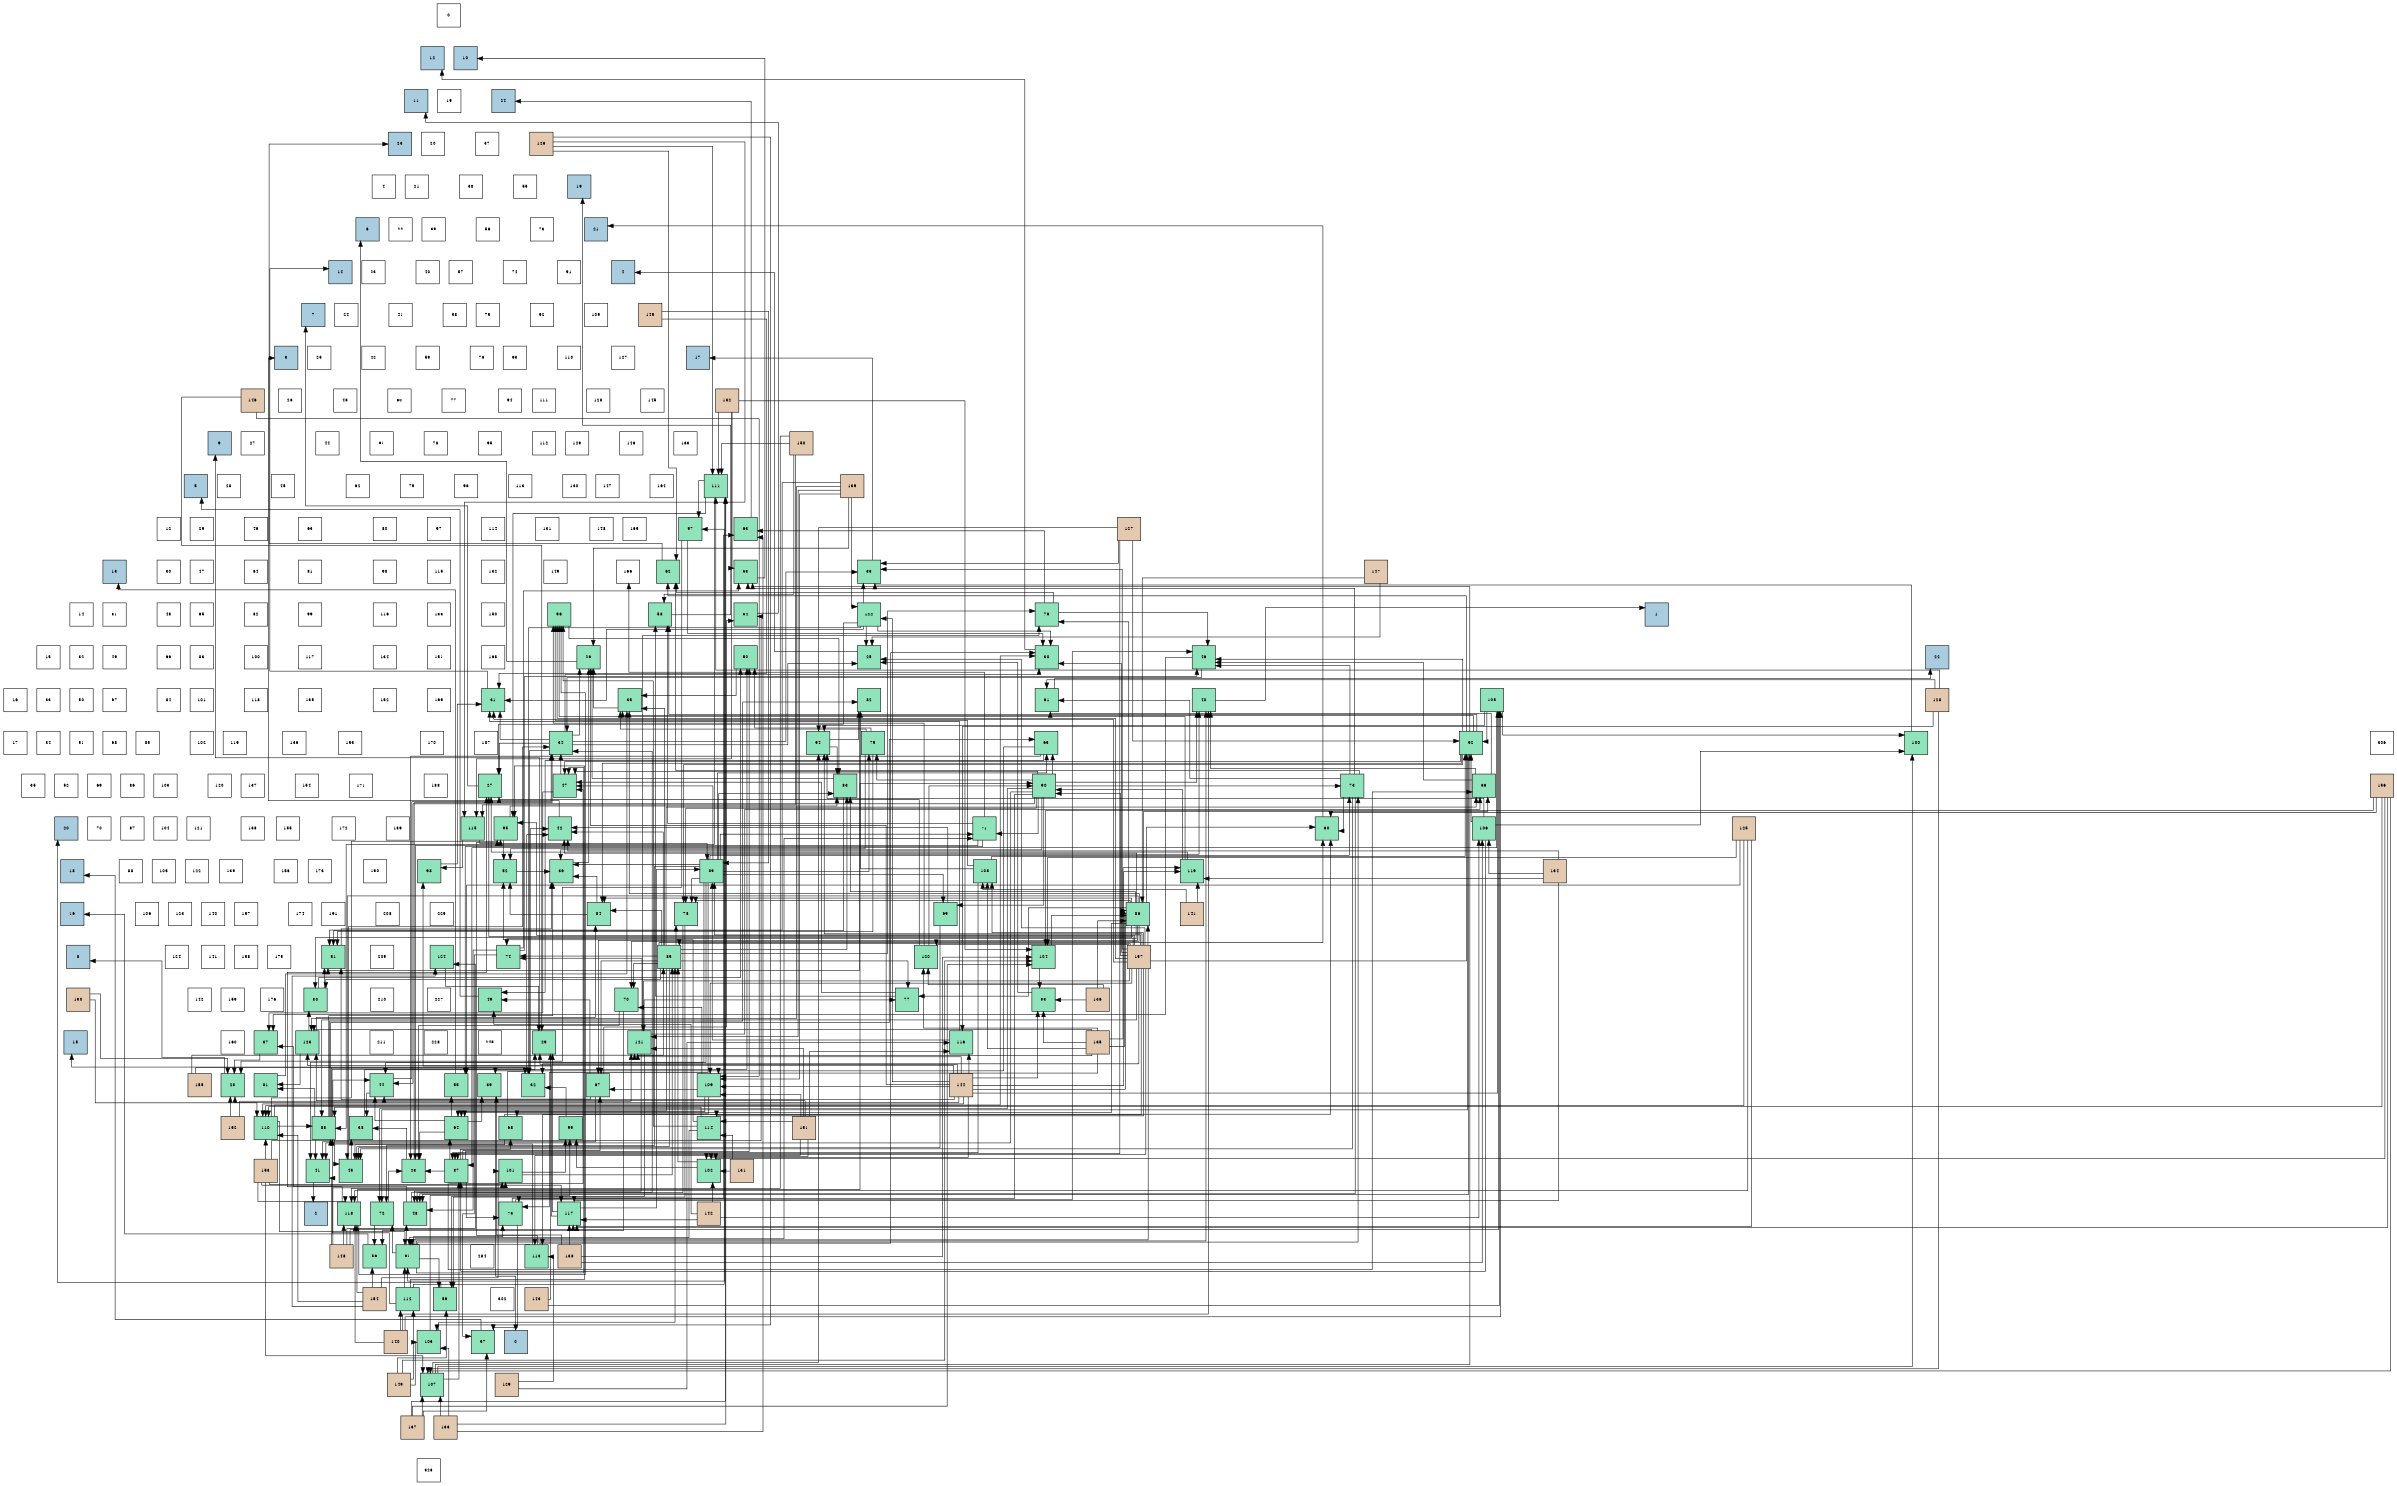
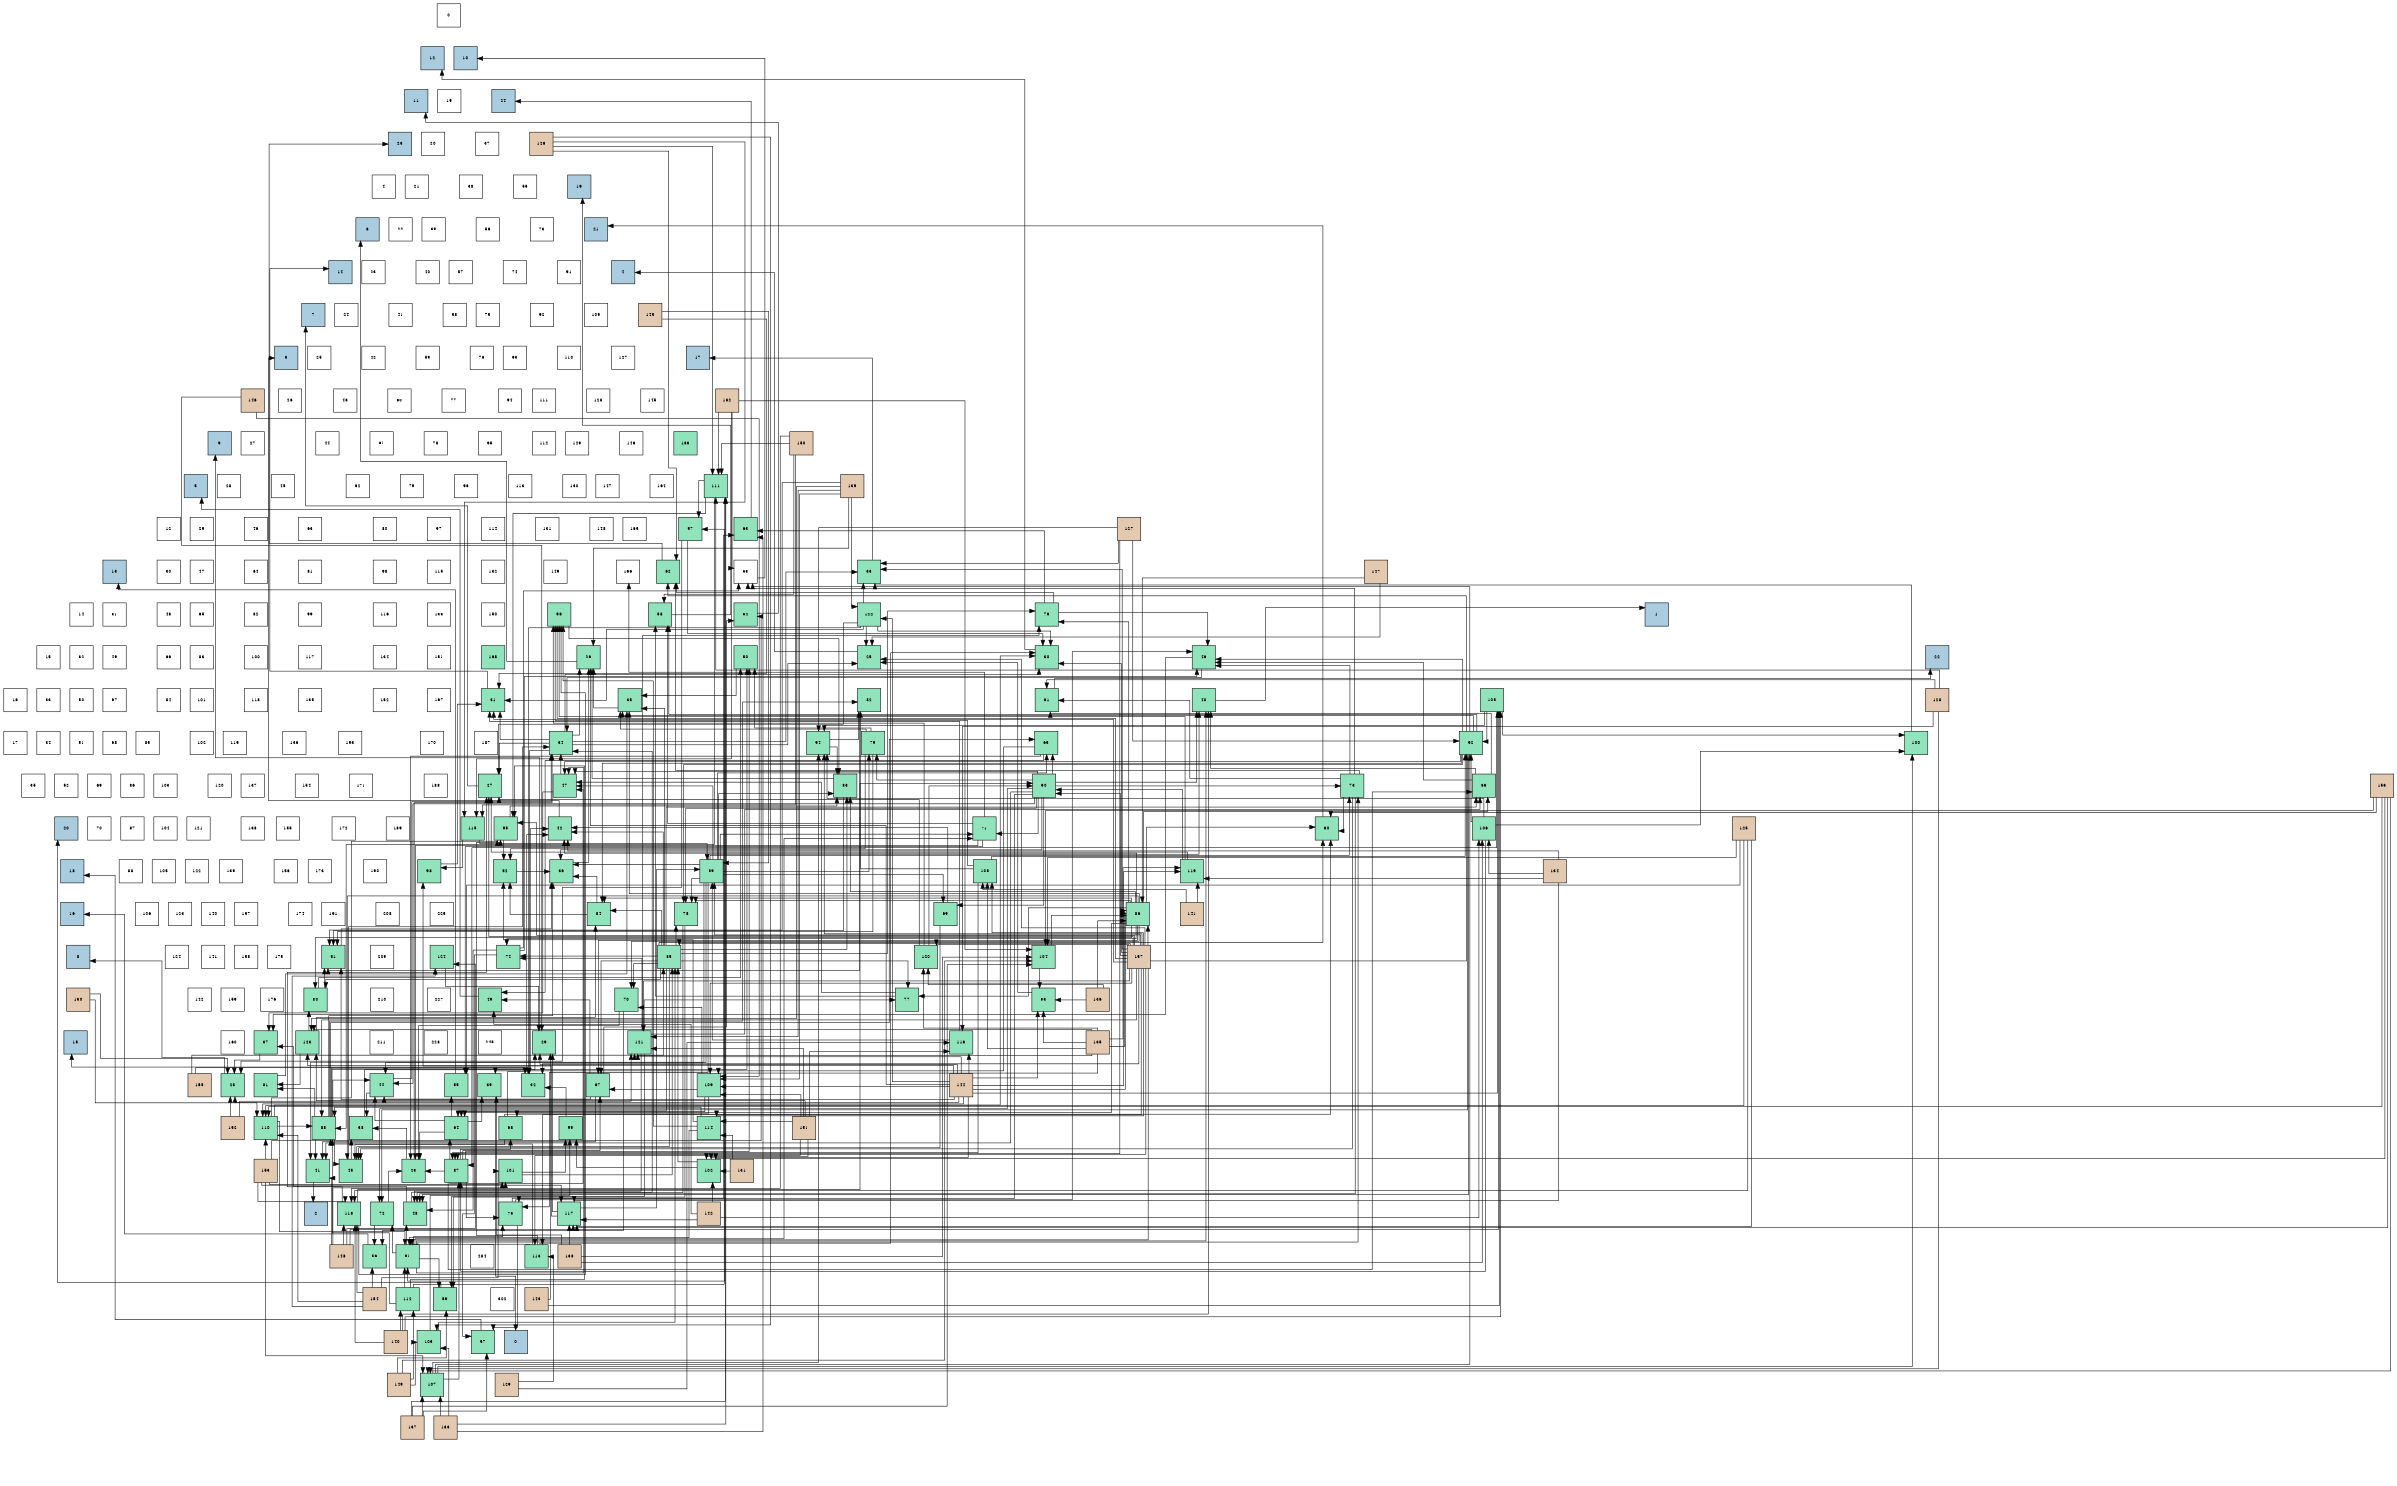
node "163": fillcolor #ffffff -> #91e3bb
node "53": fillcolor #91e3bb -> #ffffff
node "168": fillcolor #ffffff -> #91e3bb
node "169": label "169" -> "167"
node "306": removed
edge "89" -> "72": removed
node "323": removed
